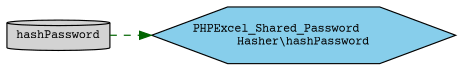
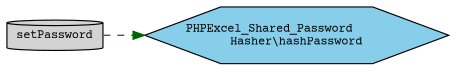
node "hashPassword": label "hashPassword" -> "setPassword"
